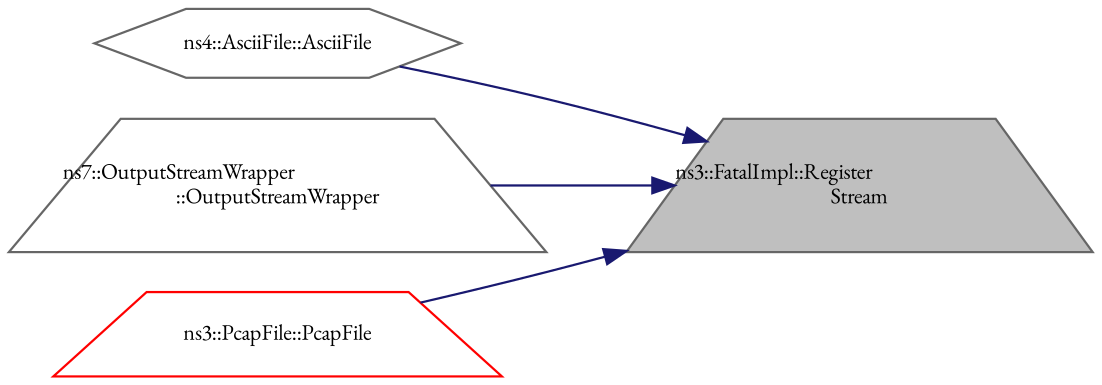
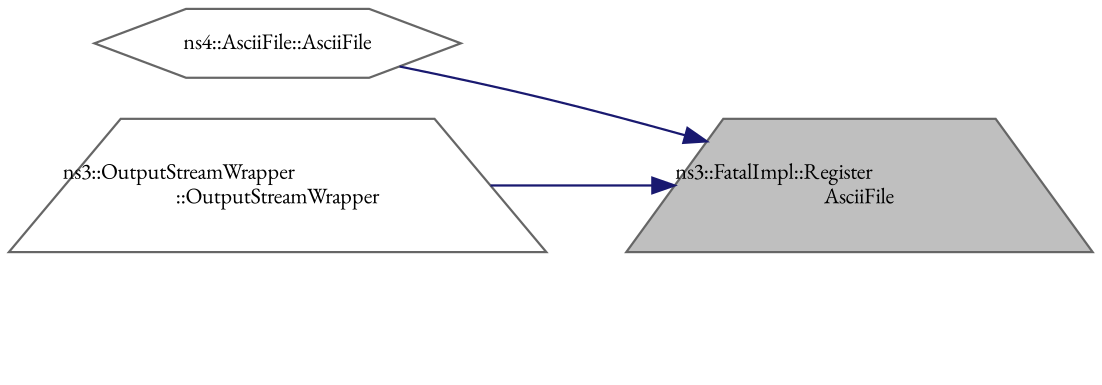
node "ns7::OutputStreamWrapper ::OutputStreamWrapper": label "ns7::OutputStreamWrapper ::OutputStreamWrapper" -> "ns3::OutputStreamWrapper ::OutputStreamWrapper"
node "ns3::FatalImpl::Register Stream": label "ns3::FatalImpl::Register Stream" -> "ns3::FatalImpl::Register AsciiFile"
node "ns3::PcapFile::PcapFile": removed
